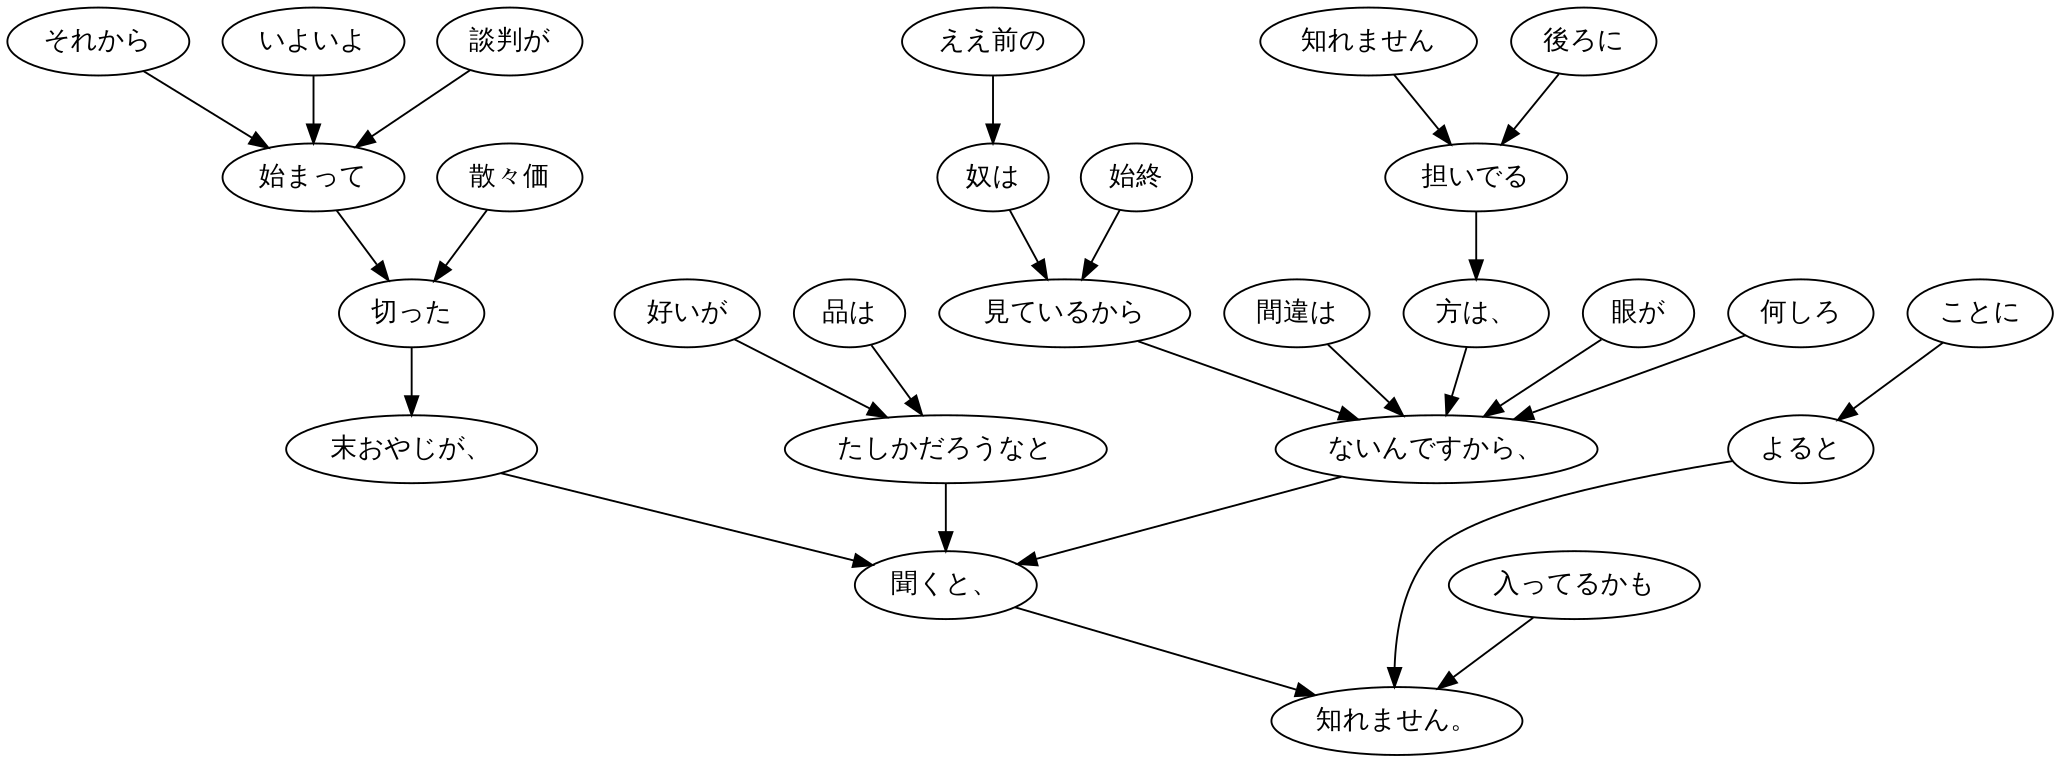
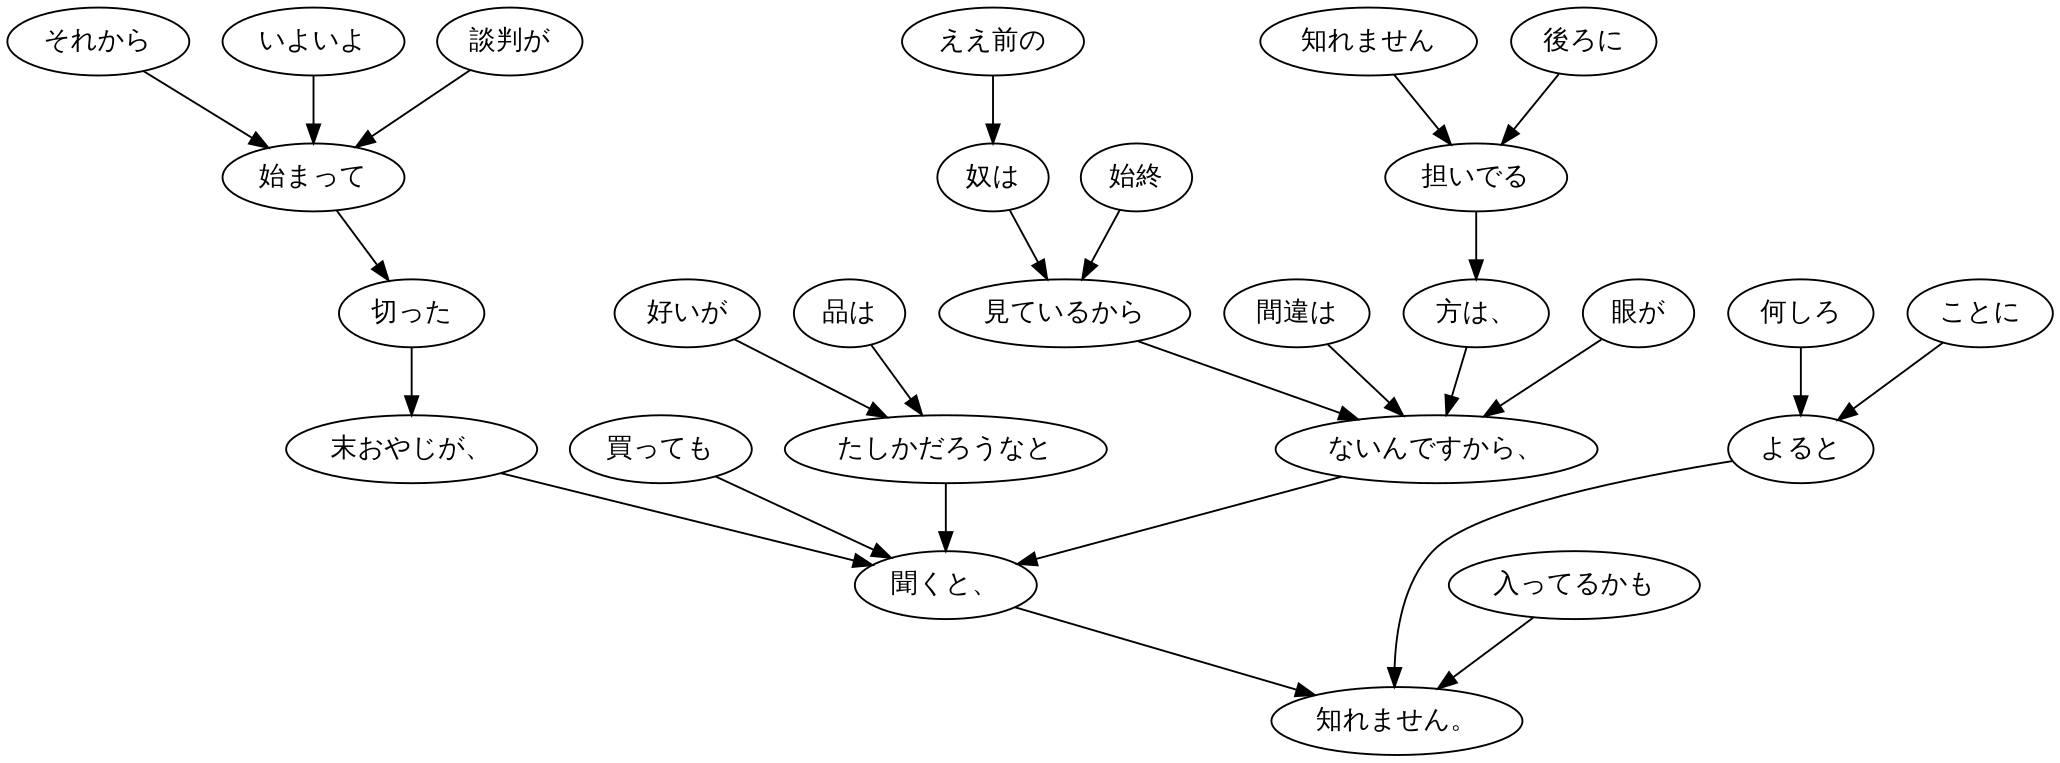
node "散々価": removed
edge "何しろ" -> "ないんですから、": now "何しろ" -> "よると"
node "買っても": added
